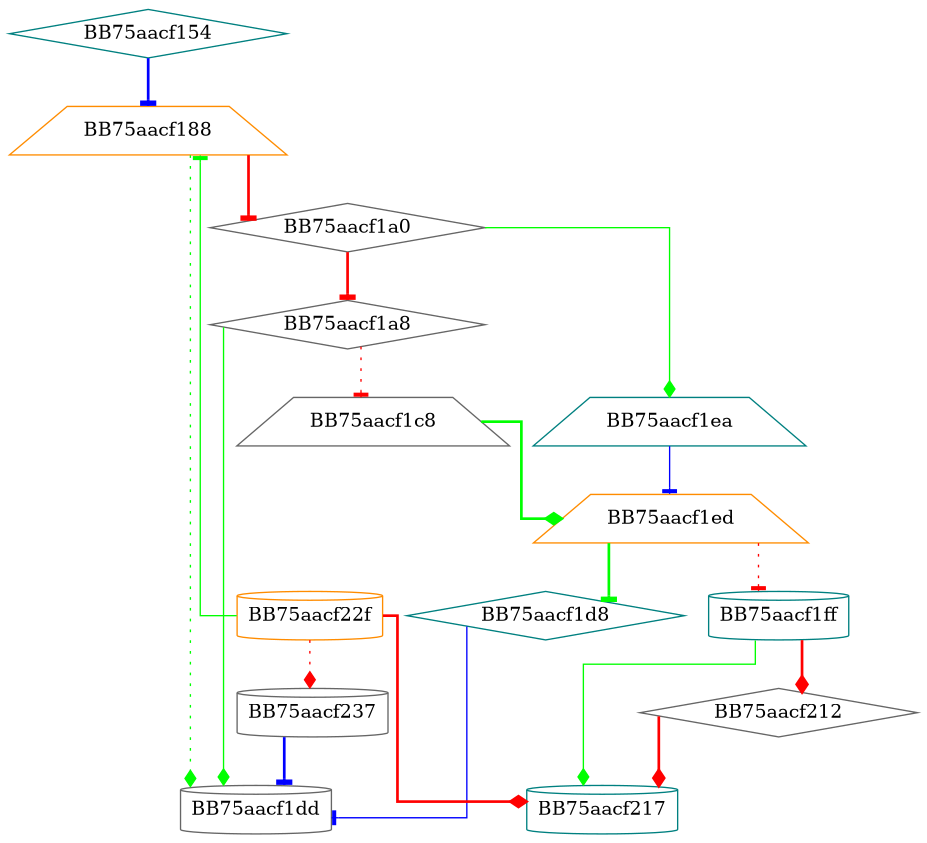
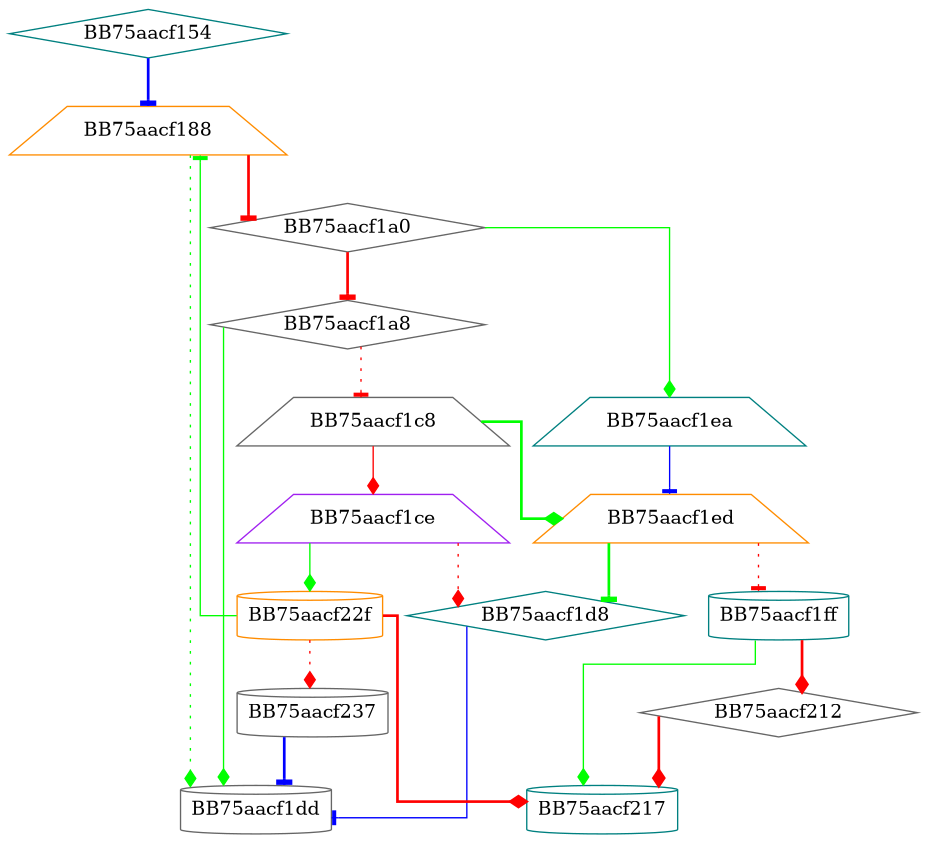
node "BB75aacf1ce": added
